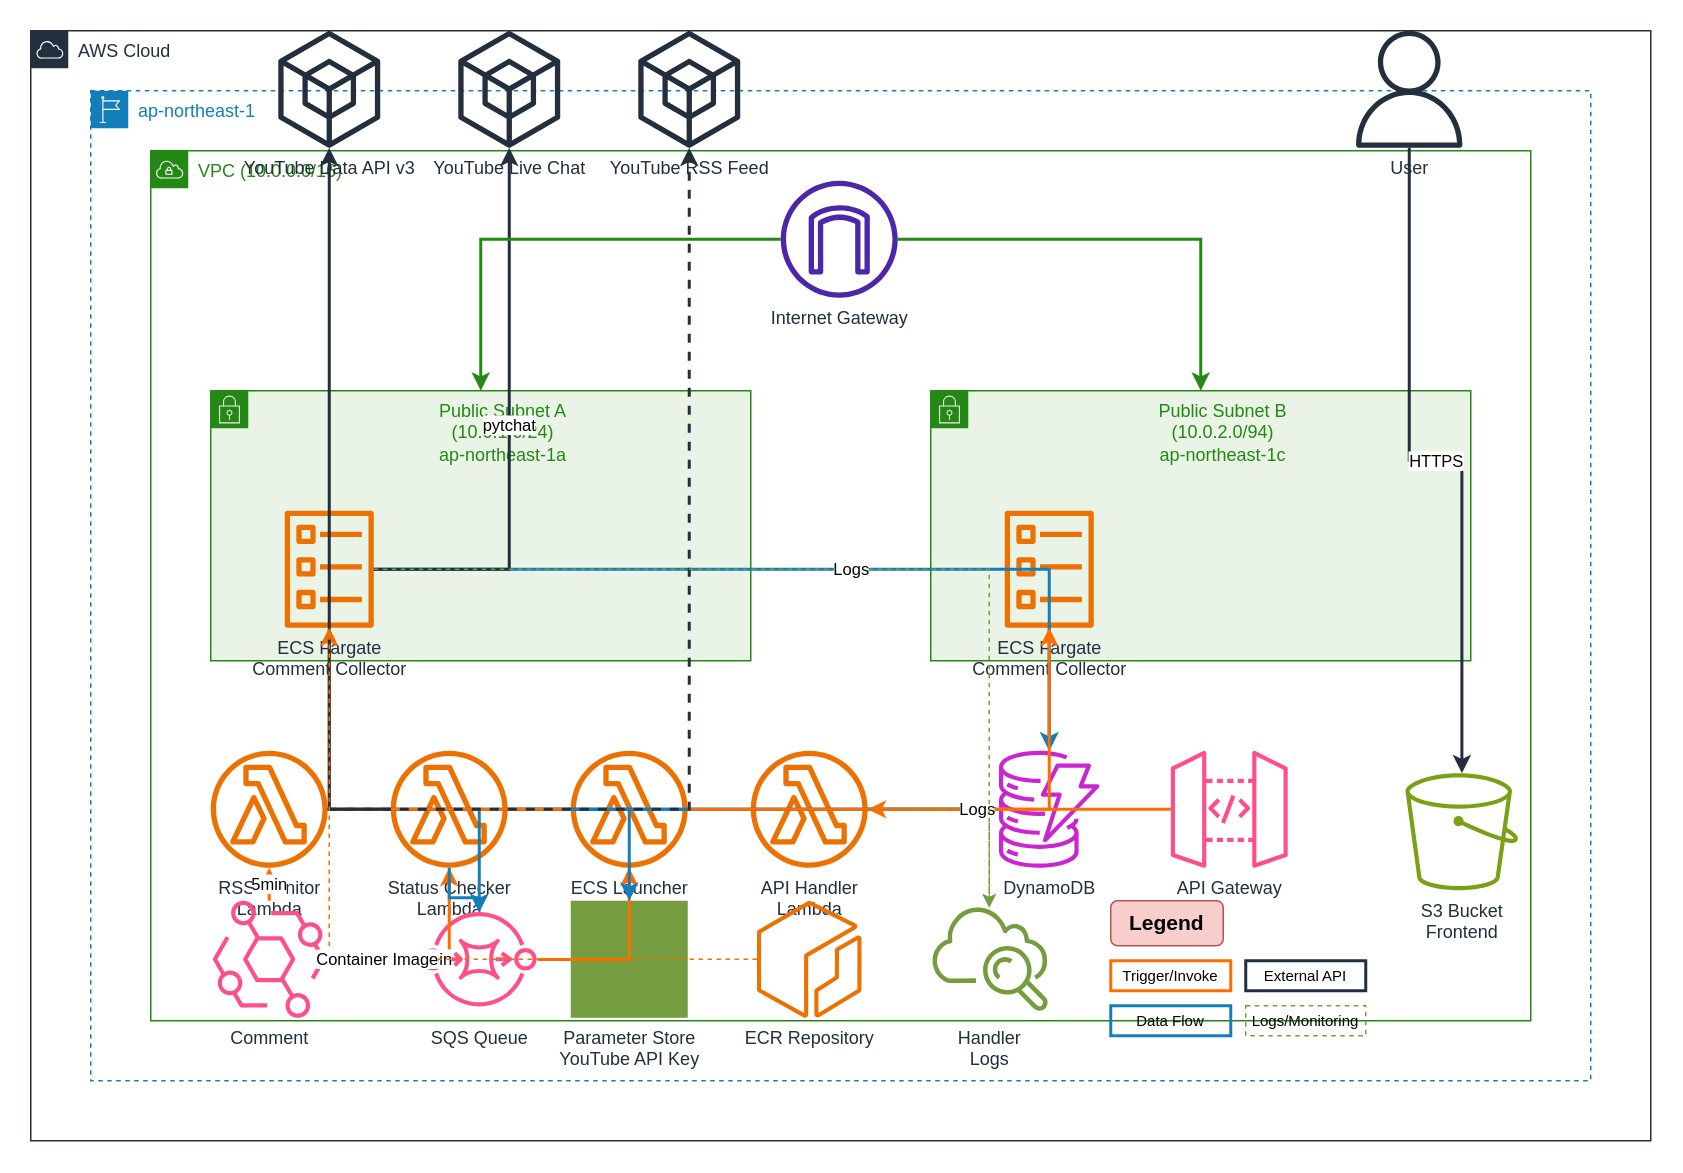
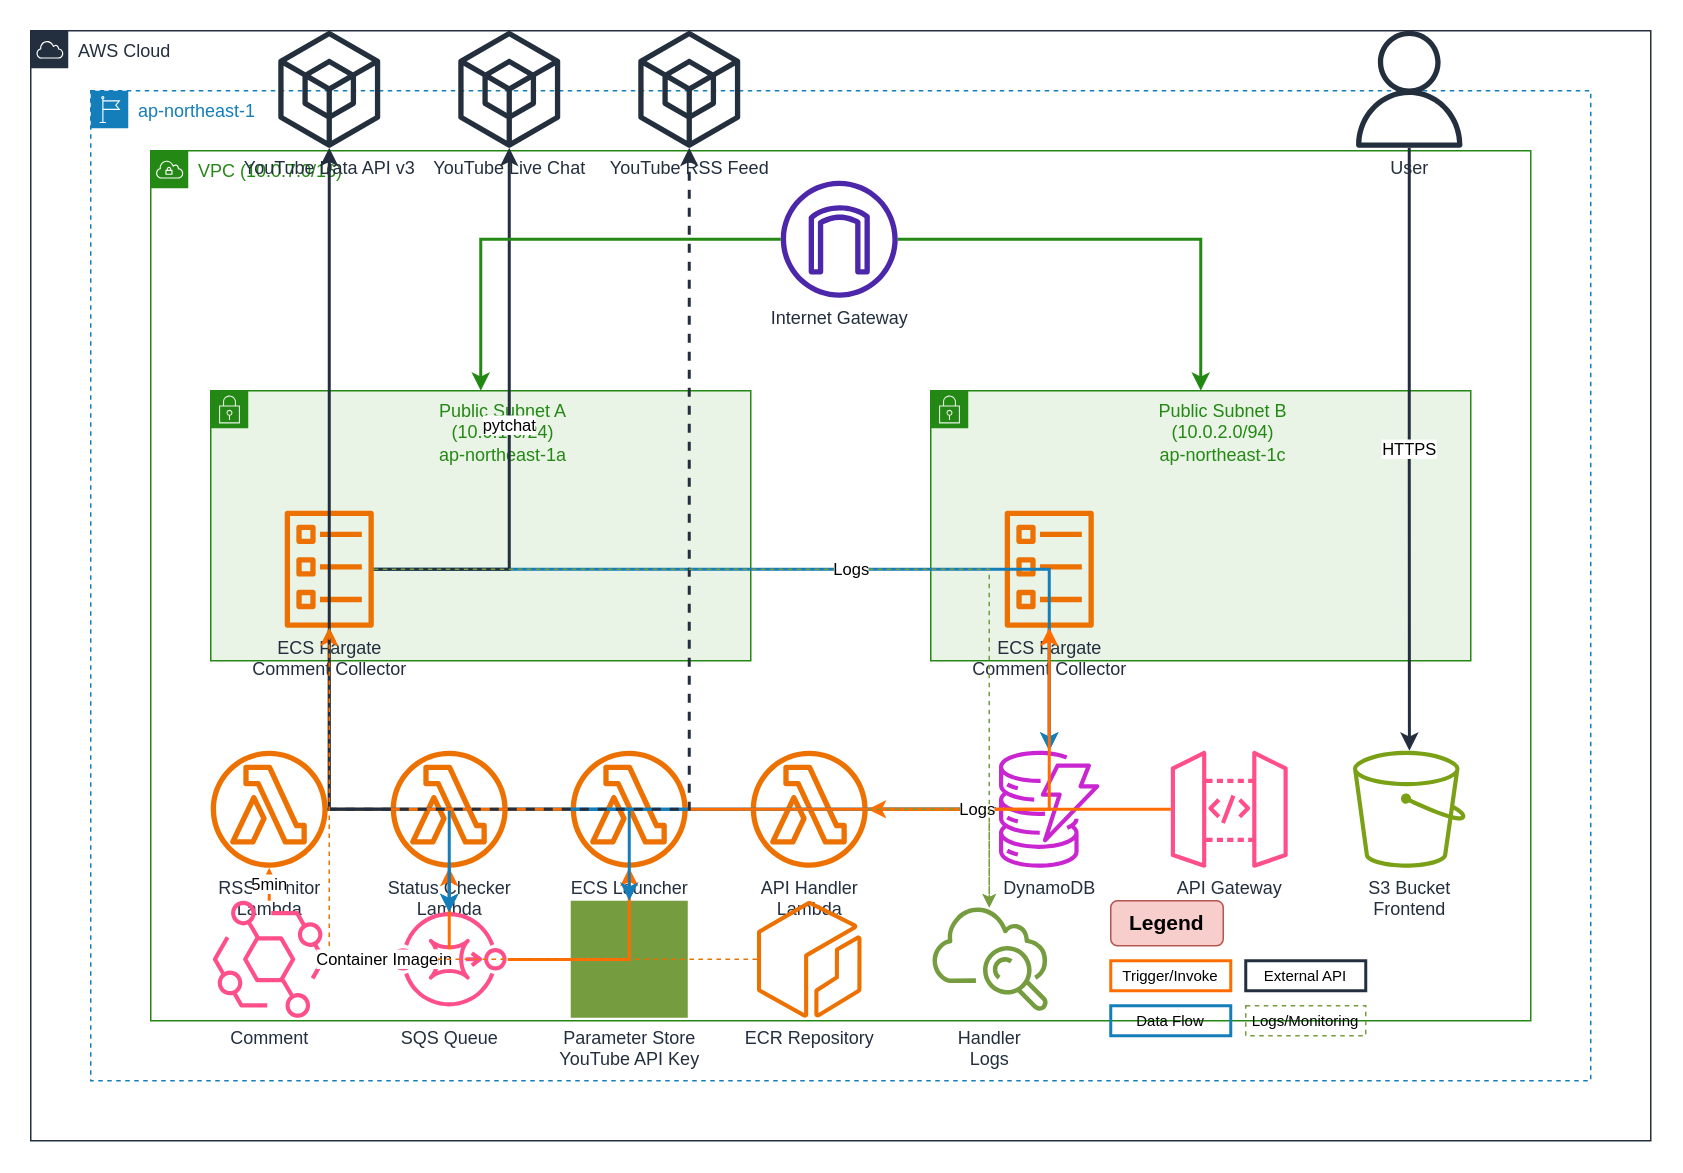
node "VPC (10.0.0.0/16)": label "VPC (10.0.0.0/16)" -> "VPC (10.0.7.0/16)"
node "S3 Bucket Frontend": moved (1462, 832) -> (1409, 809)
node "SQS Queue": moved (479, 959) -> (449, 959)
